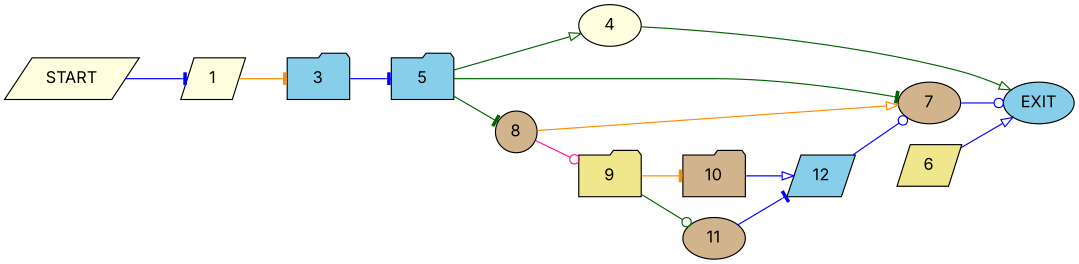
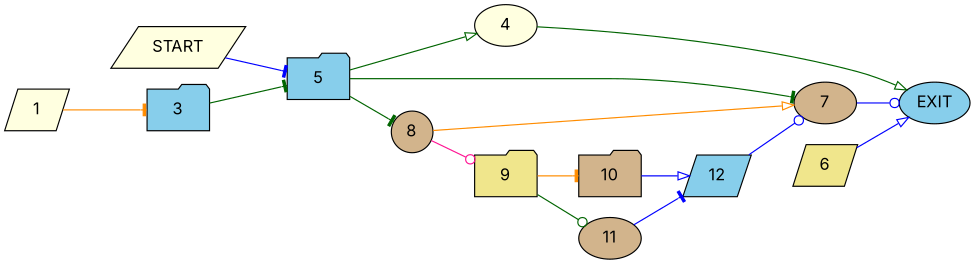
edge "START" -> "1": now "START" -> "5"
edge "3" -> "5": color blue -> darkgreen
